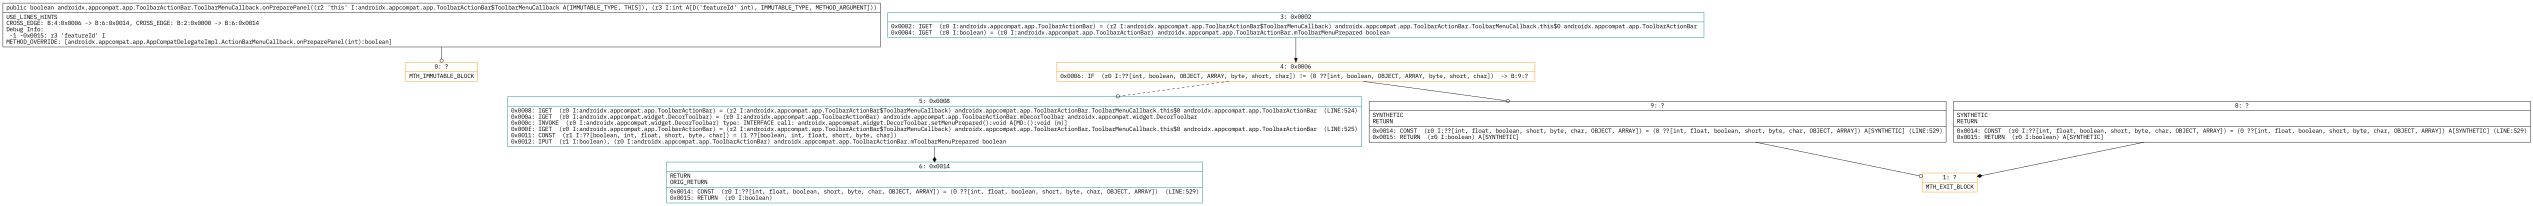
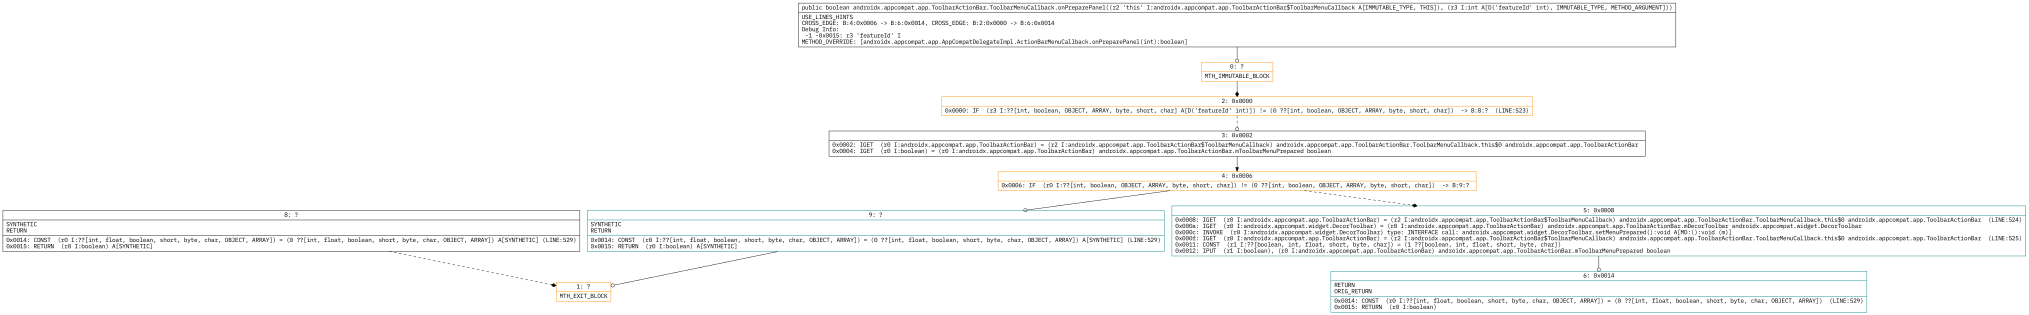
node "3: 0x0002": color teal -> black
edge "4: 0x0006" -> "5: 0x0008": arrowhead odot -> diamond
node "2: 0x0000": added
node "9: ?": color black -> teal
edge "5: 0x0008" -> "6: 0x0014": arrowhead diamond -> odot
edge "8: ?" -> "1: ?": style solid -> dashed
